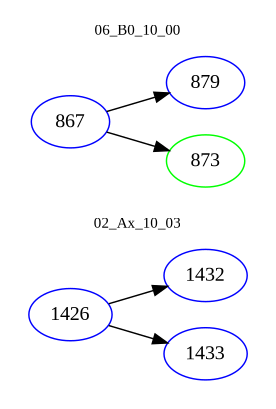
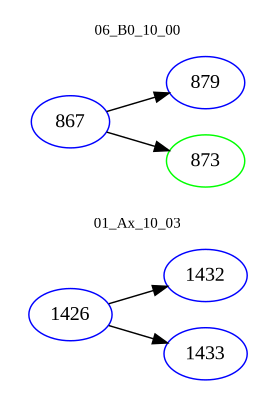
cluster "02_Ax_10_03": label "02_Ax_10_03" -> "01_Ax_10_03"
